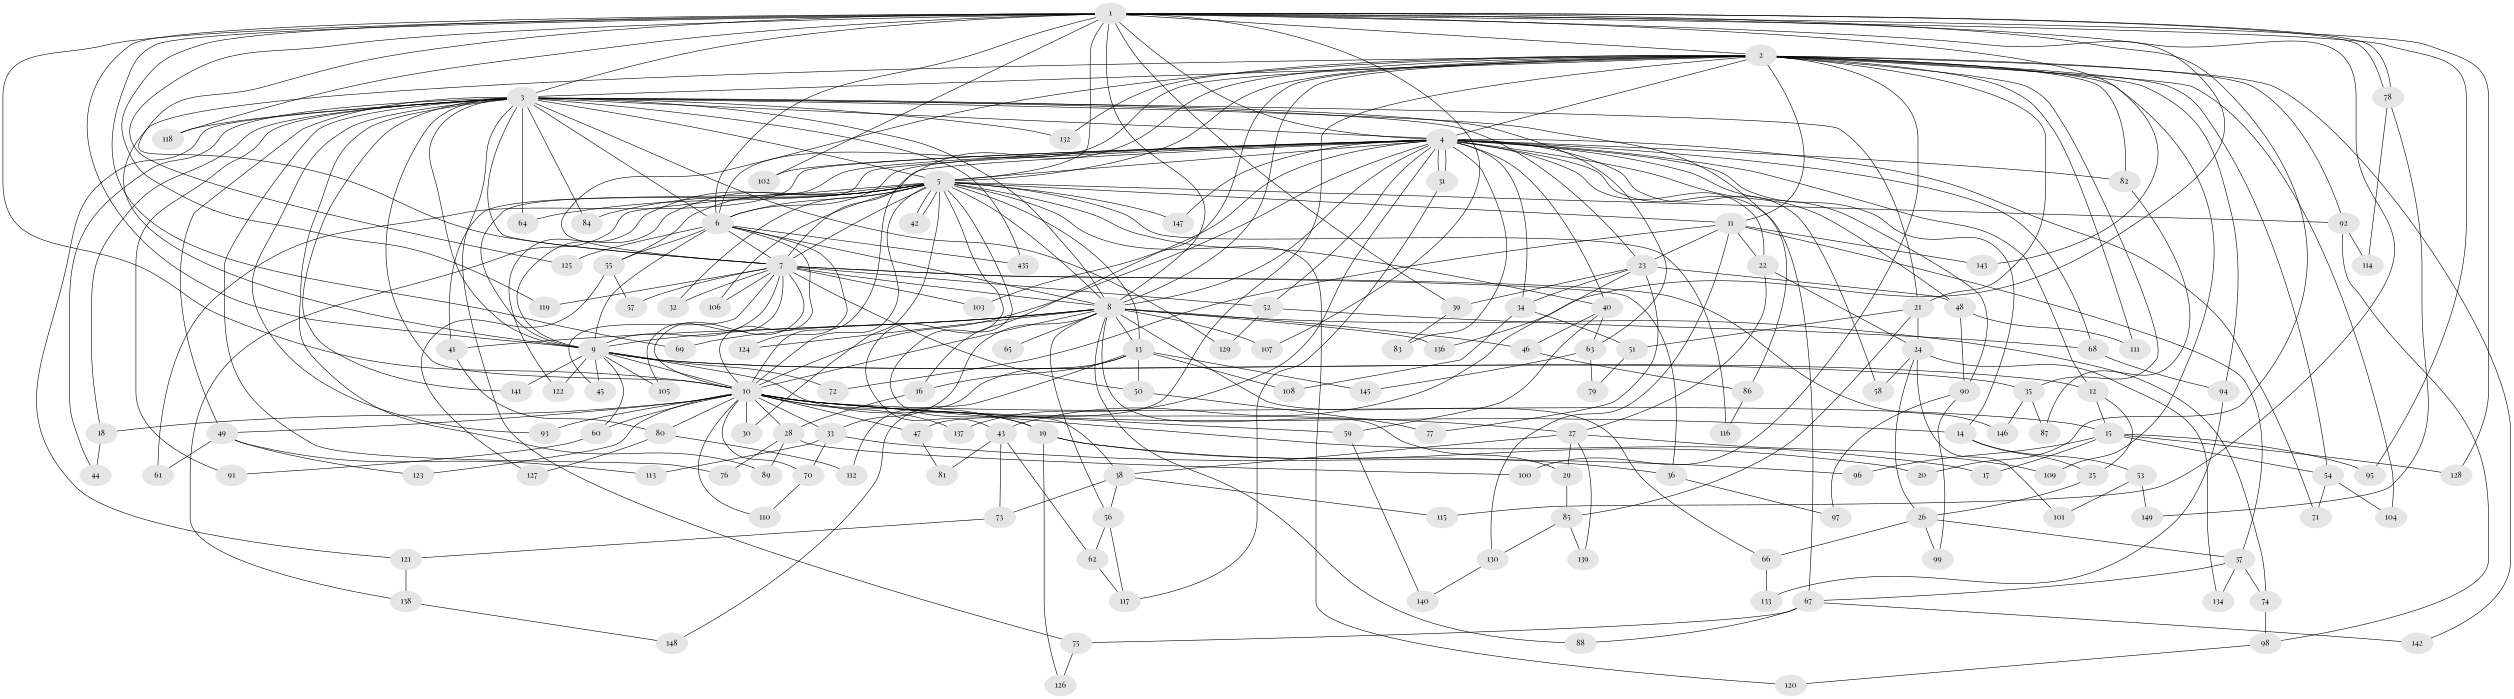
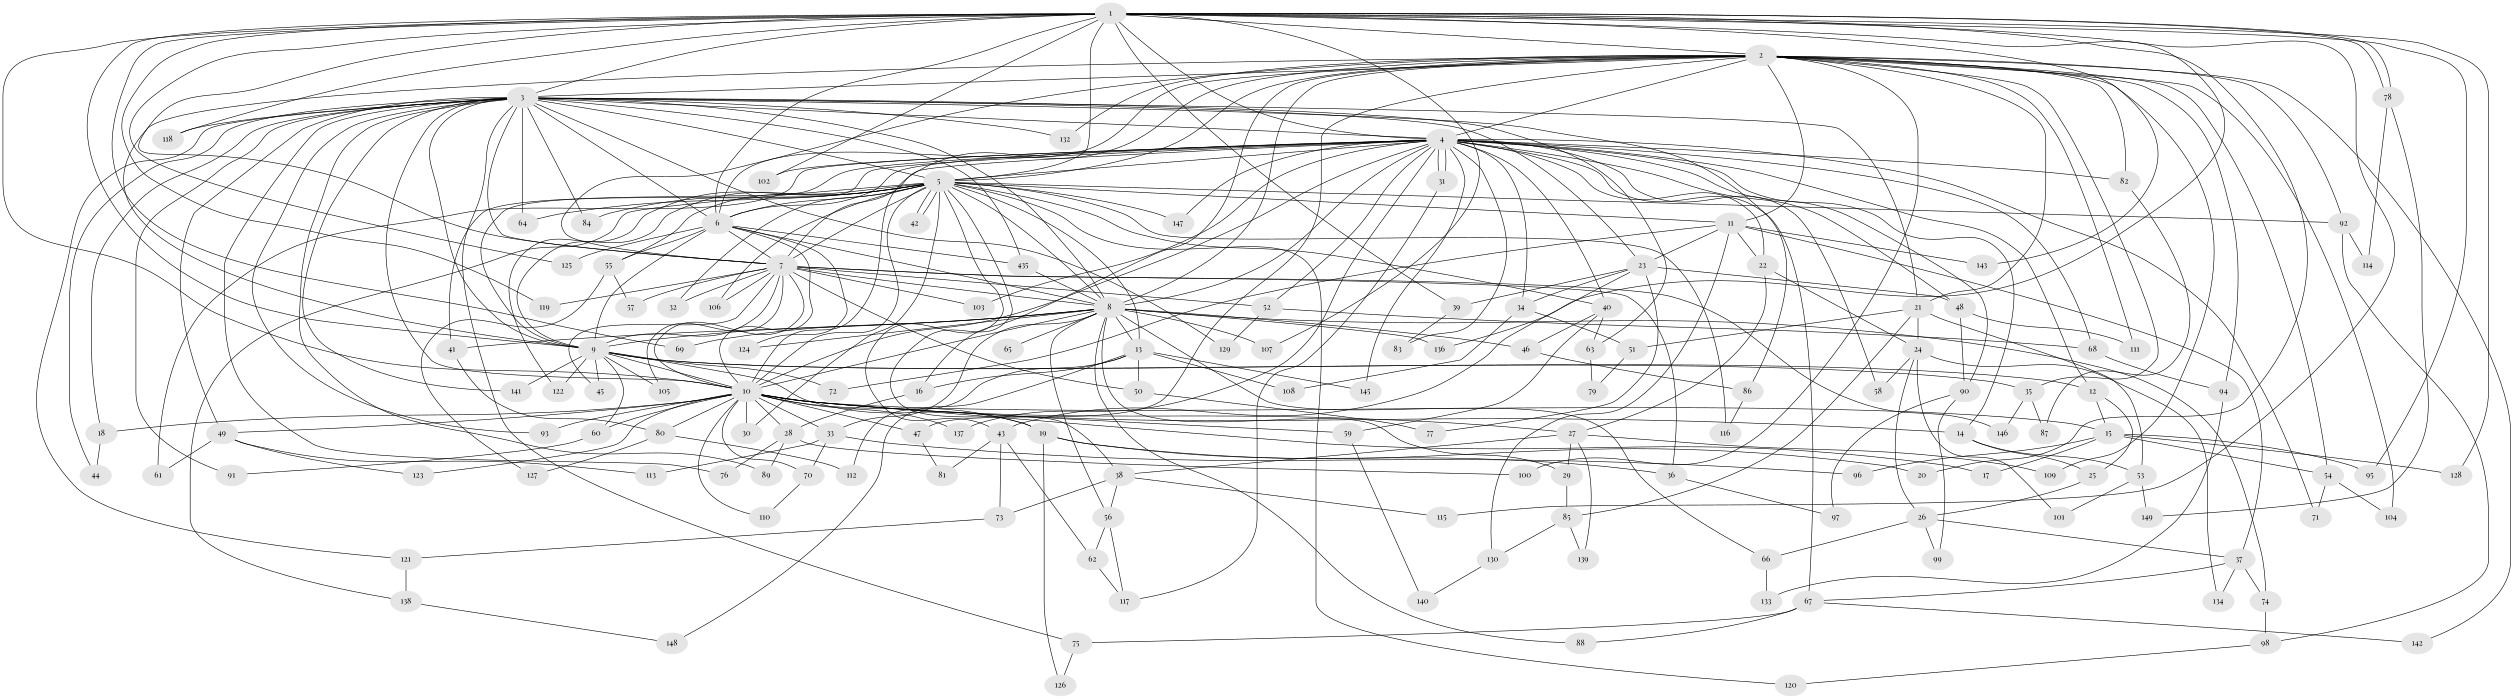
edge "1" -- "8": now "435" -- "8"
edge "21" -- "53": added
edge "63" -- "145": now "4" -- "145"
